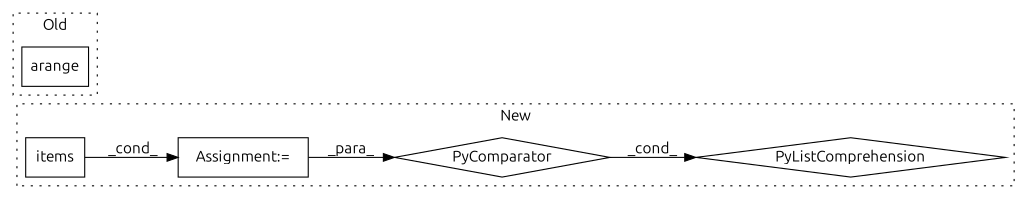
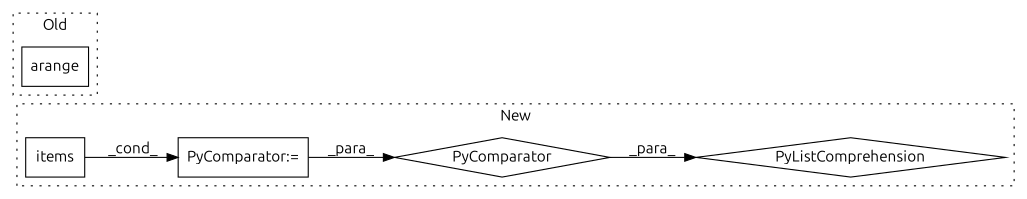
edge "PyComparator" -> "PyListComprehension": label "_cond_" -> "_para_"
node "Assignment:=": label "Assignment:=" -> "PyComparator:="
